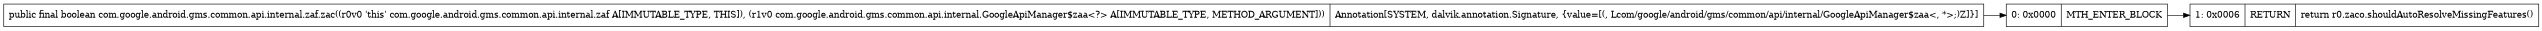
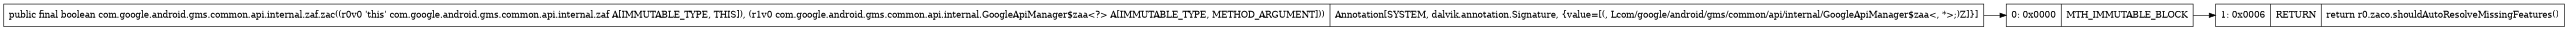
node "0: 0x0000": text "MTH_ENTER_BLOCK" -> "MTH_IMMUTABLE_BLOCK"
